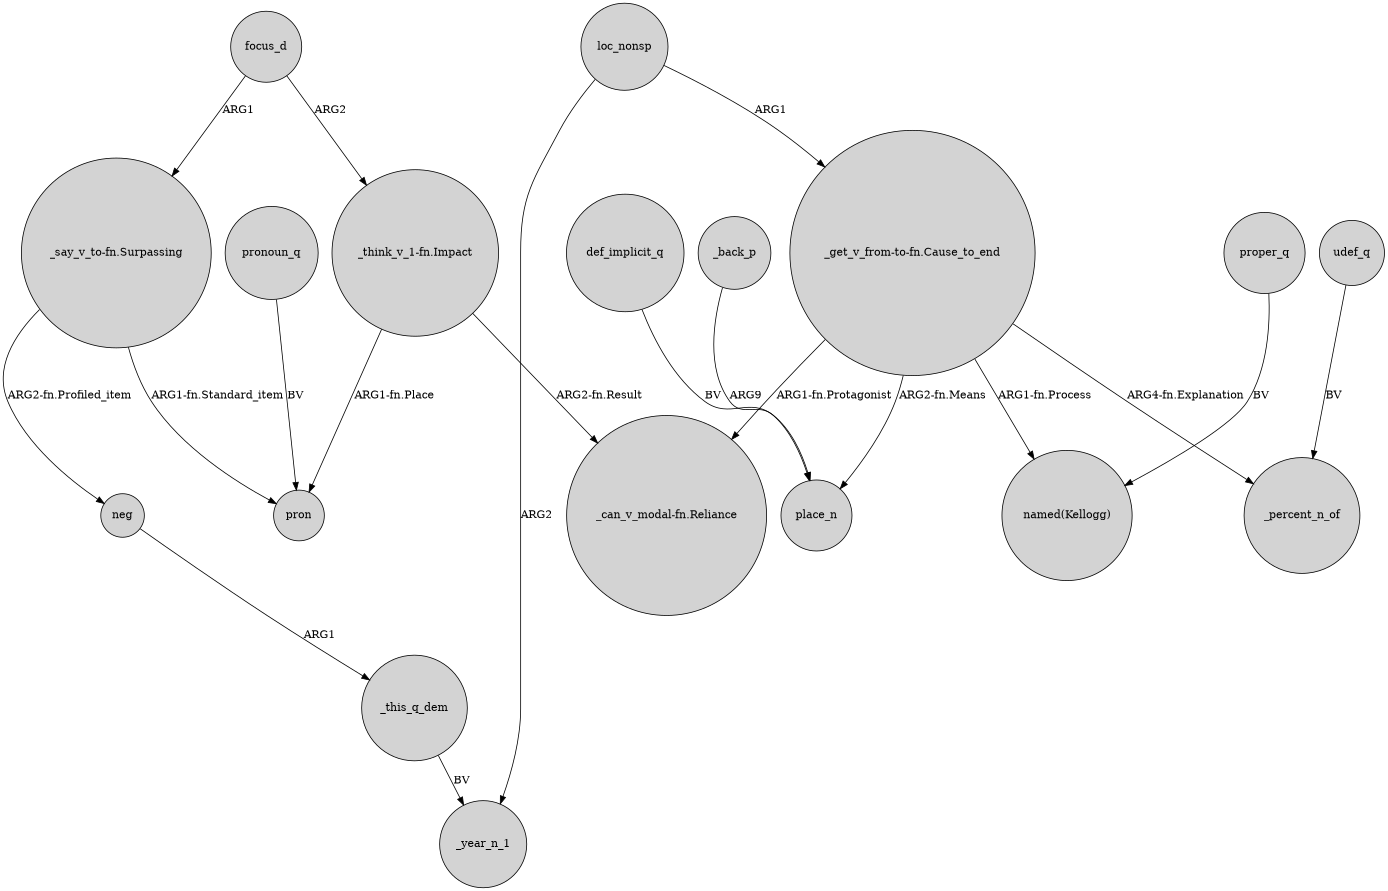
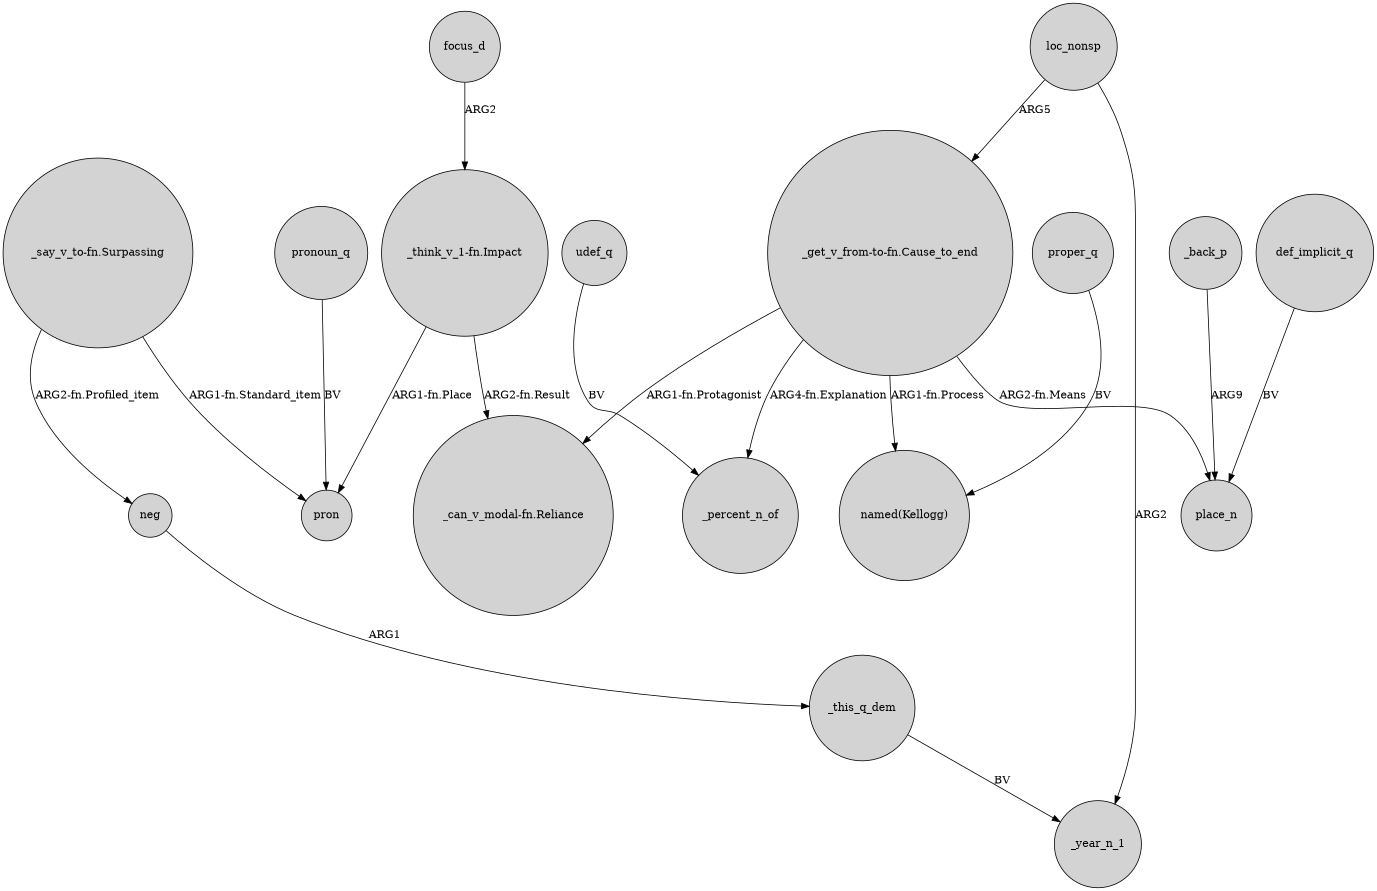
edge "loc_nonsp" -> "_get_v_from-to-fn.Cause_to_end": label "ARG1" -> "ARG5"
edge "focus_d" -> "_say_v_to-fn.Surpassing": removed, label "ARG1"
